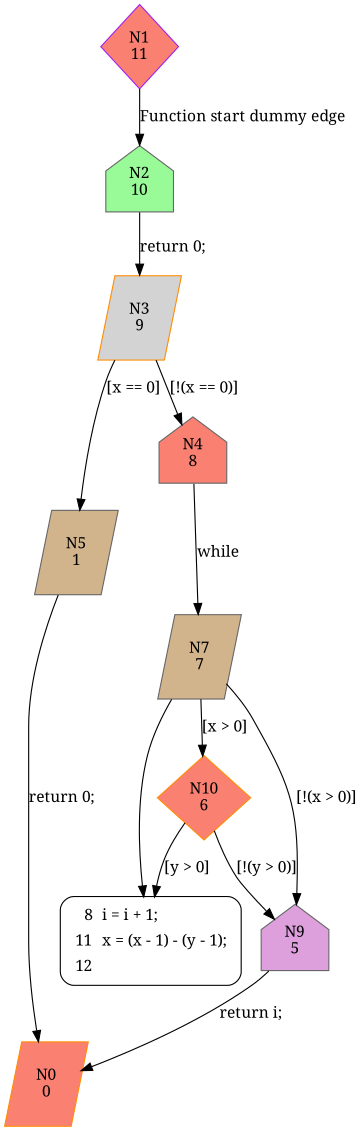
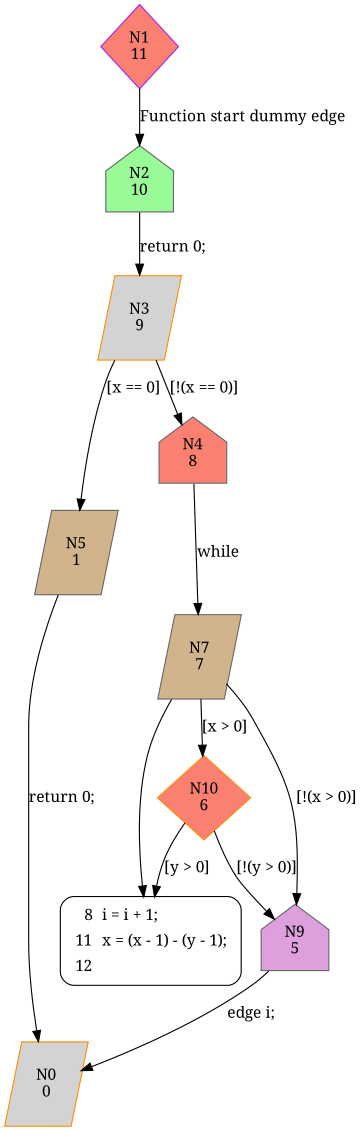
edge "N9 5" -> "N0 0": label "return i;" -> "edge i;"
node "N0 0": fillcolor salmon -> lightgrey
